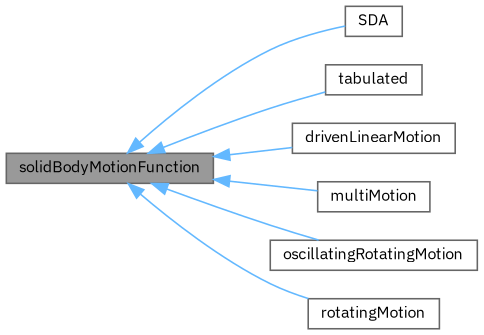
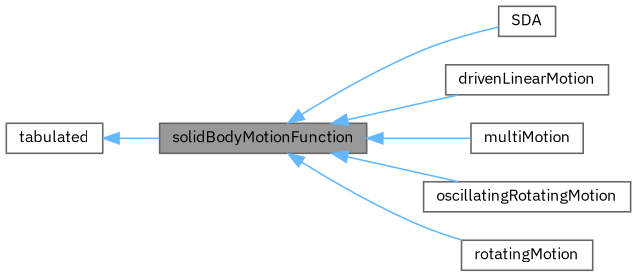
edge "tabulated" -> "solidBodyMotionFunction": reversed
